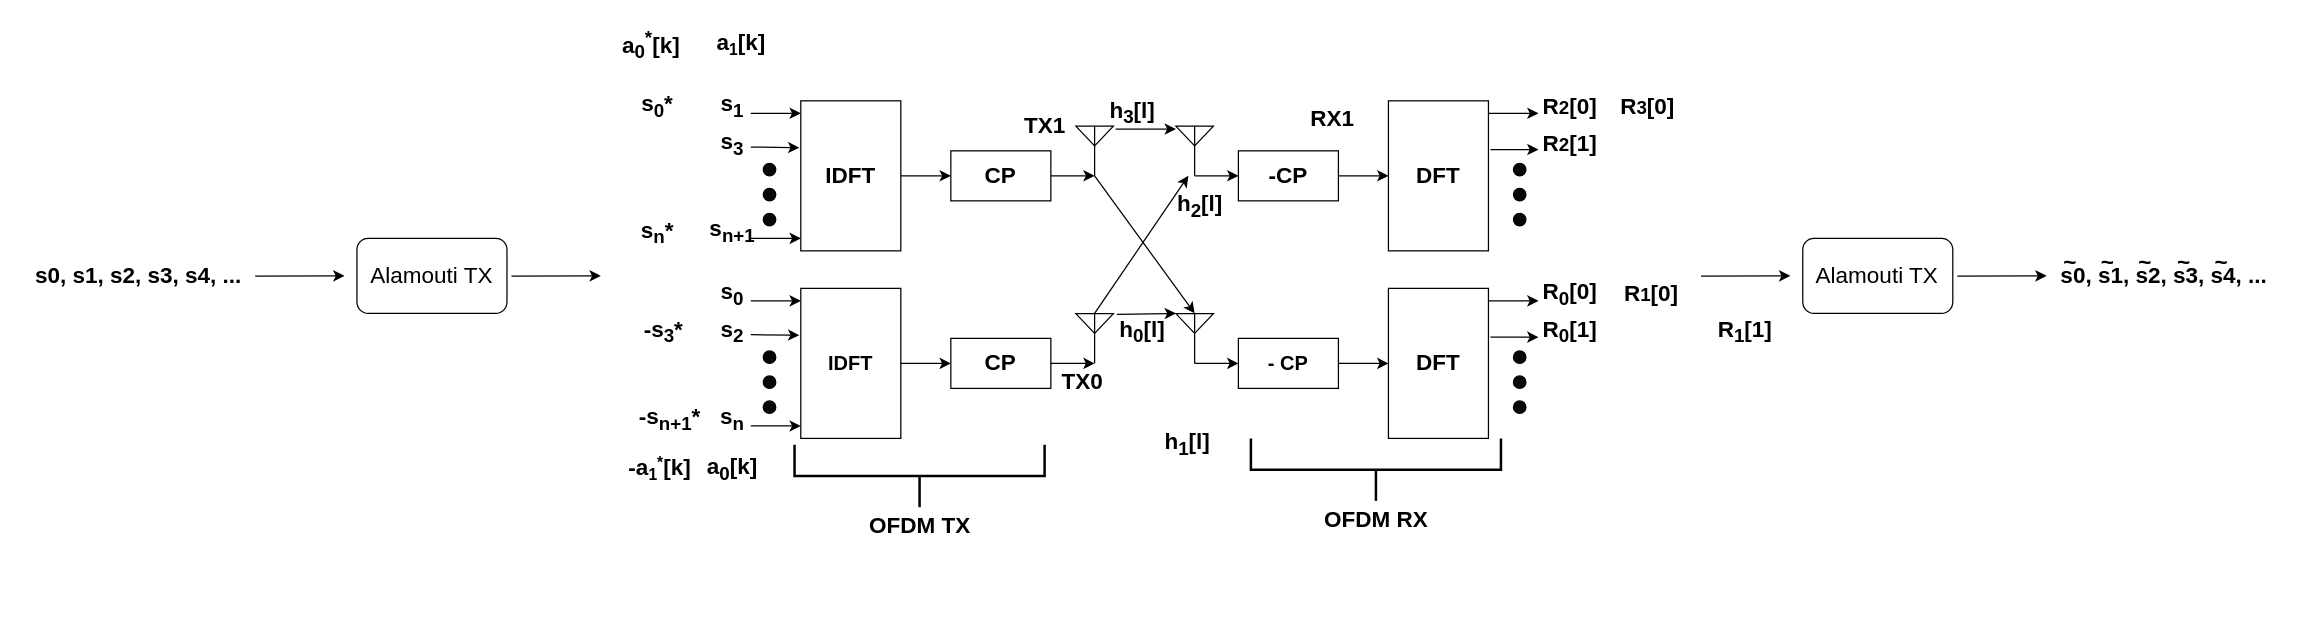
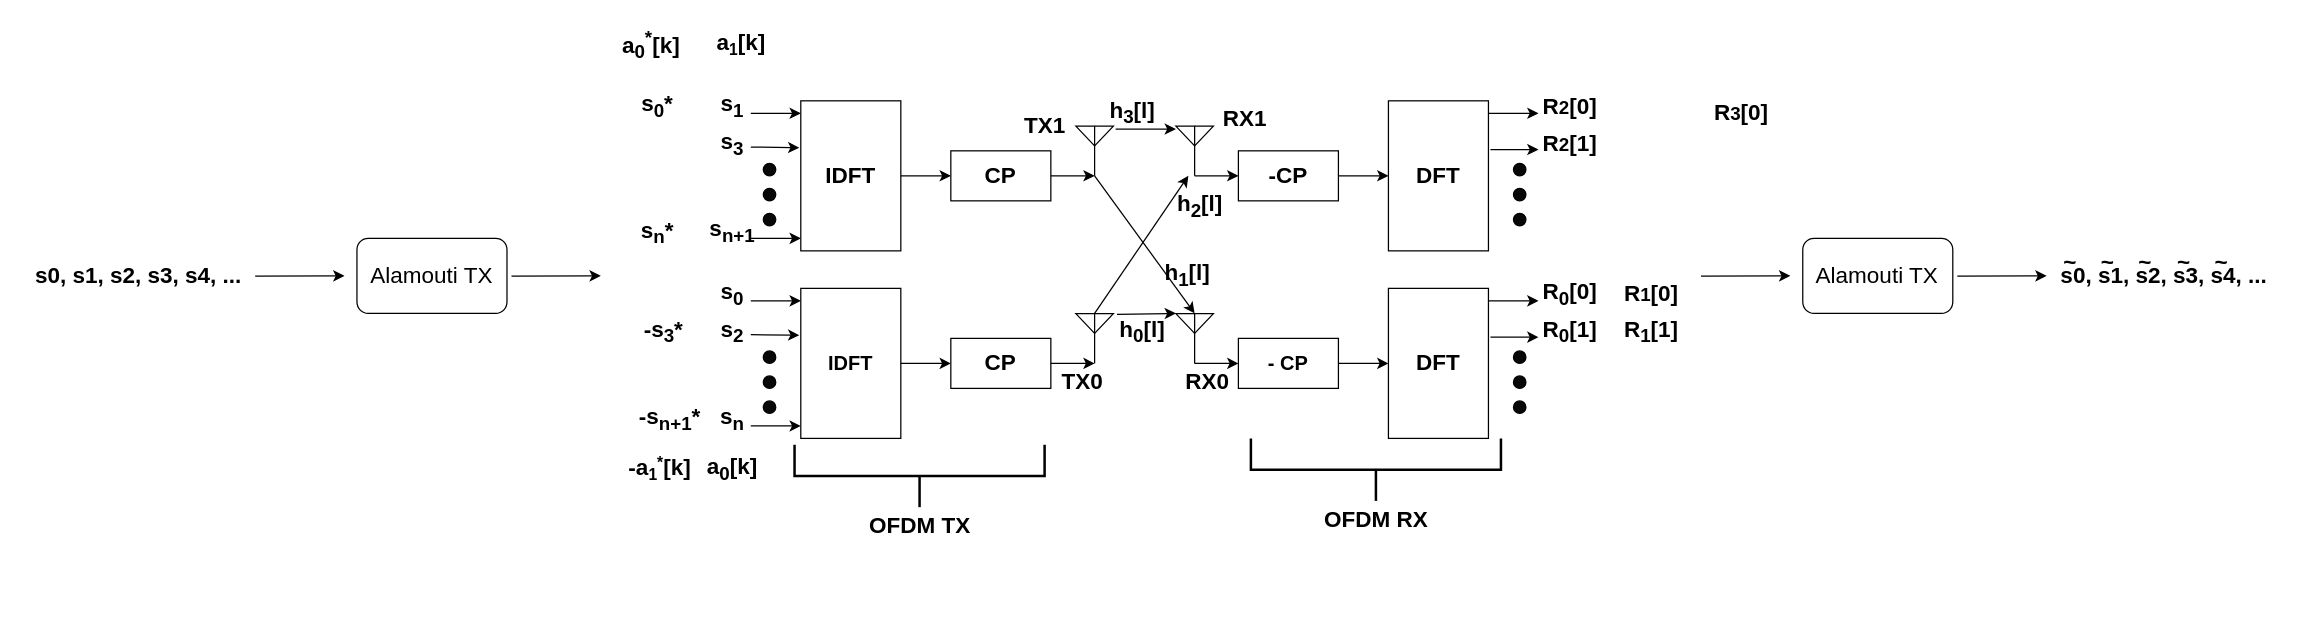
node "R3[0]": moved (1647, 107) -> (1741, 113)
node "RX1": moved (1332, 119) -> (1244, 119)
node "R1[1]": moved (1744, 332) -> (1651, 332)
node "RX0": added
node "h1[l]": moved (1187, 444) -> (1187, 276)
